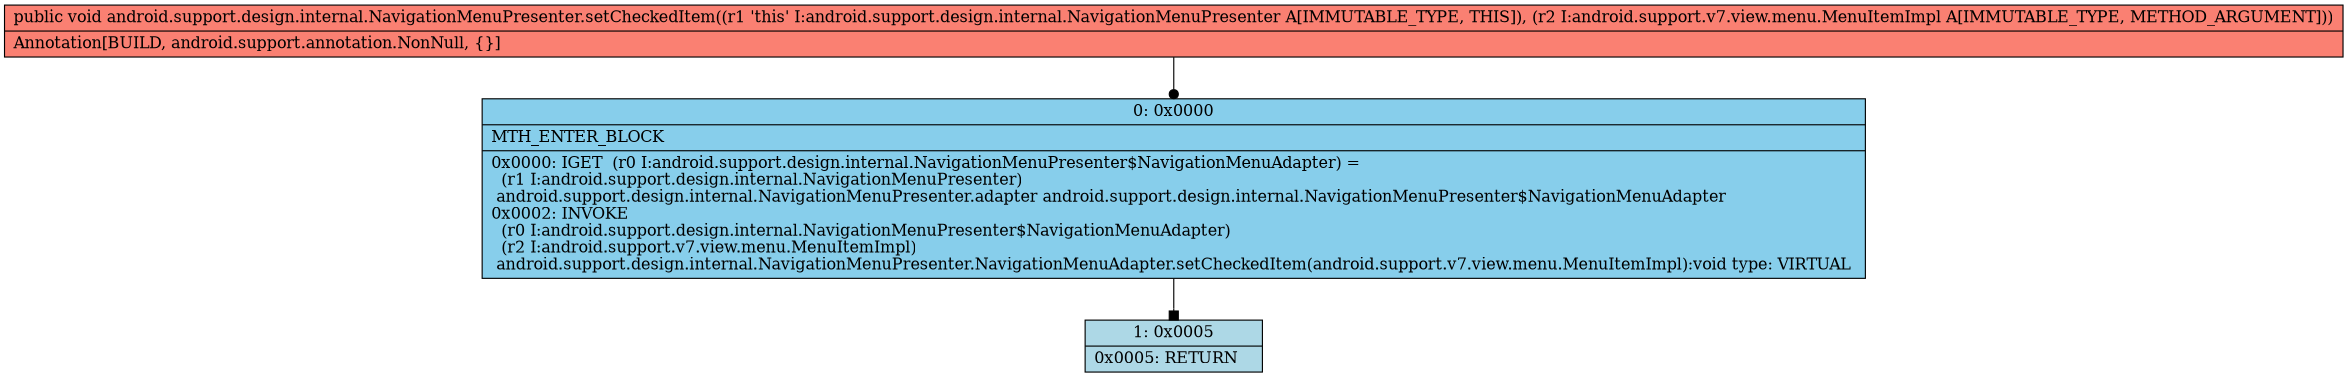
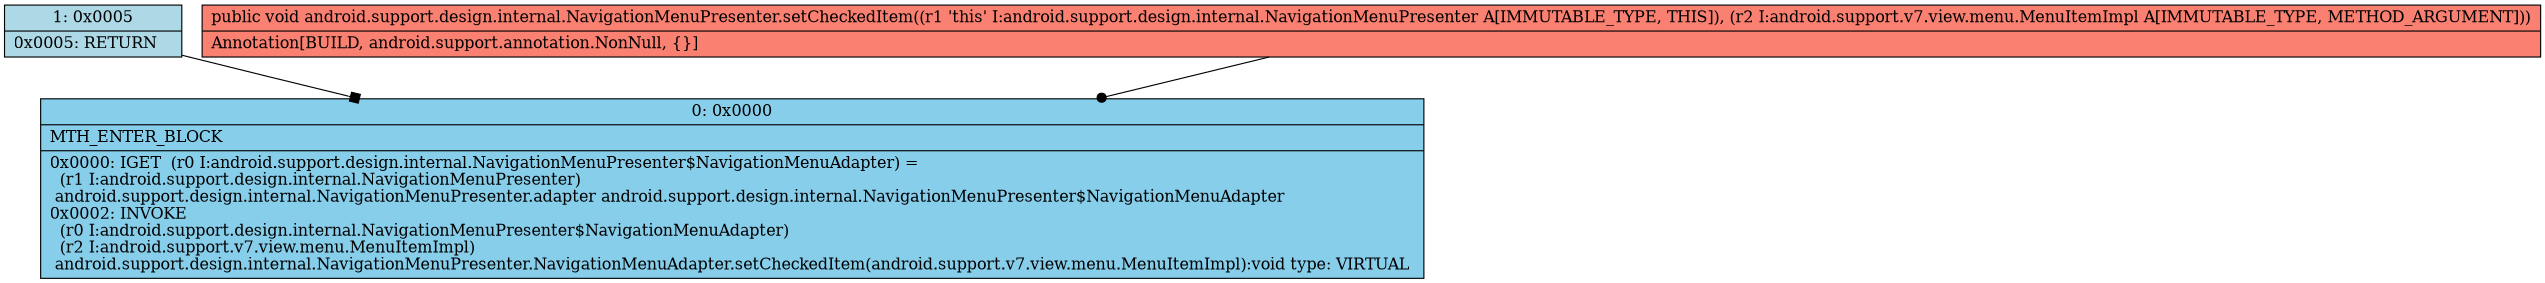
edge "0: 0x0000" -> "1: 0x0005": reversed
